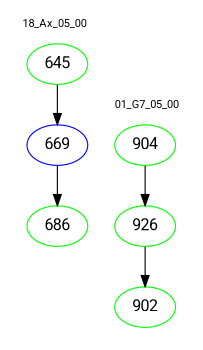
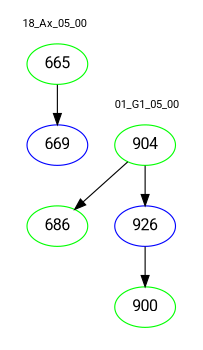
node "645": label "645" -> "665"
cluster "01_G7_05_00": label "01_G7_05_00" -> "01_G1_05_00"
edge "669" -> "686": now "904" -> "686"
node "926": color green -> blue
node "902": label "902" -> "900"
